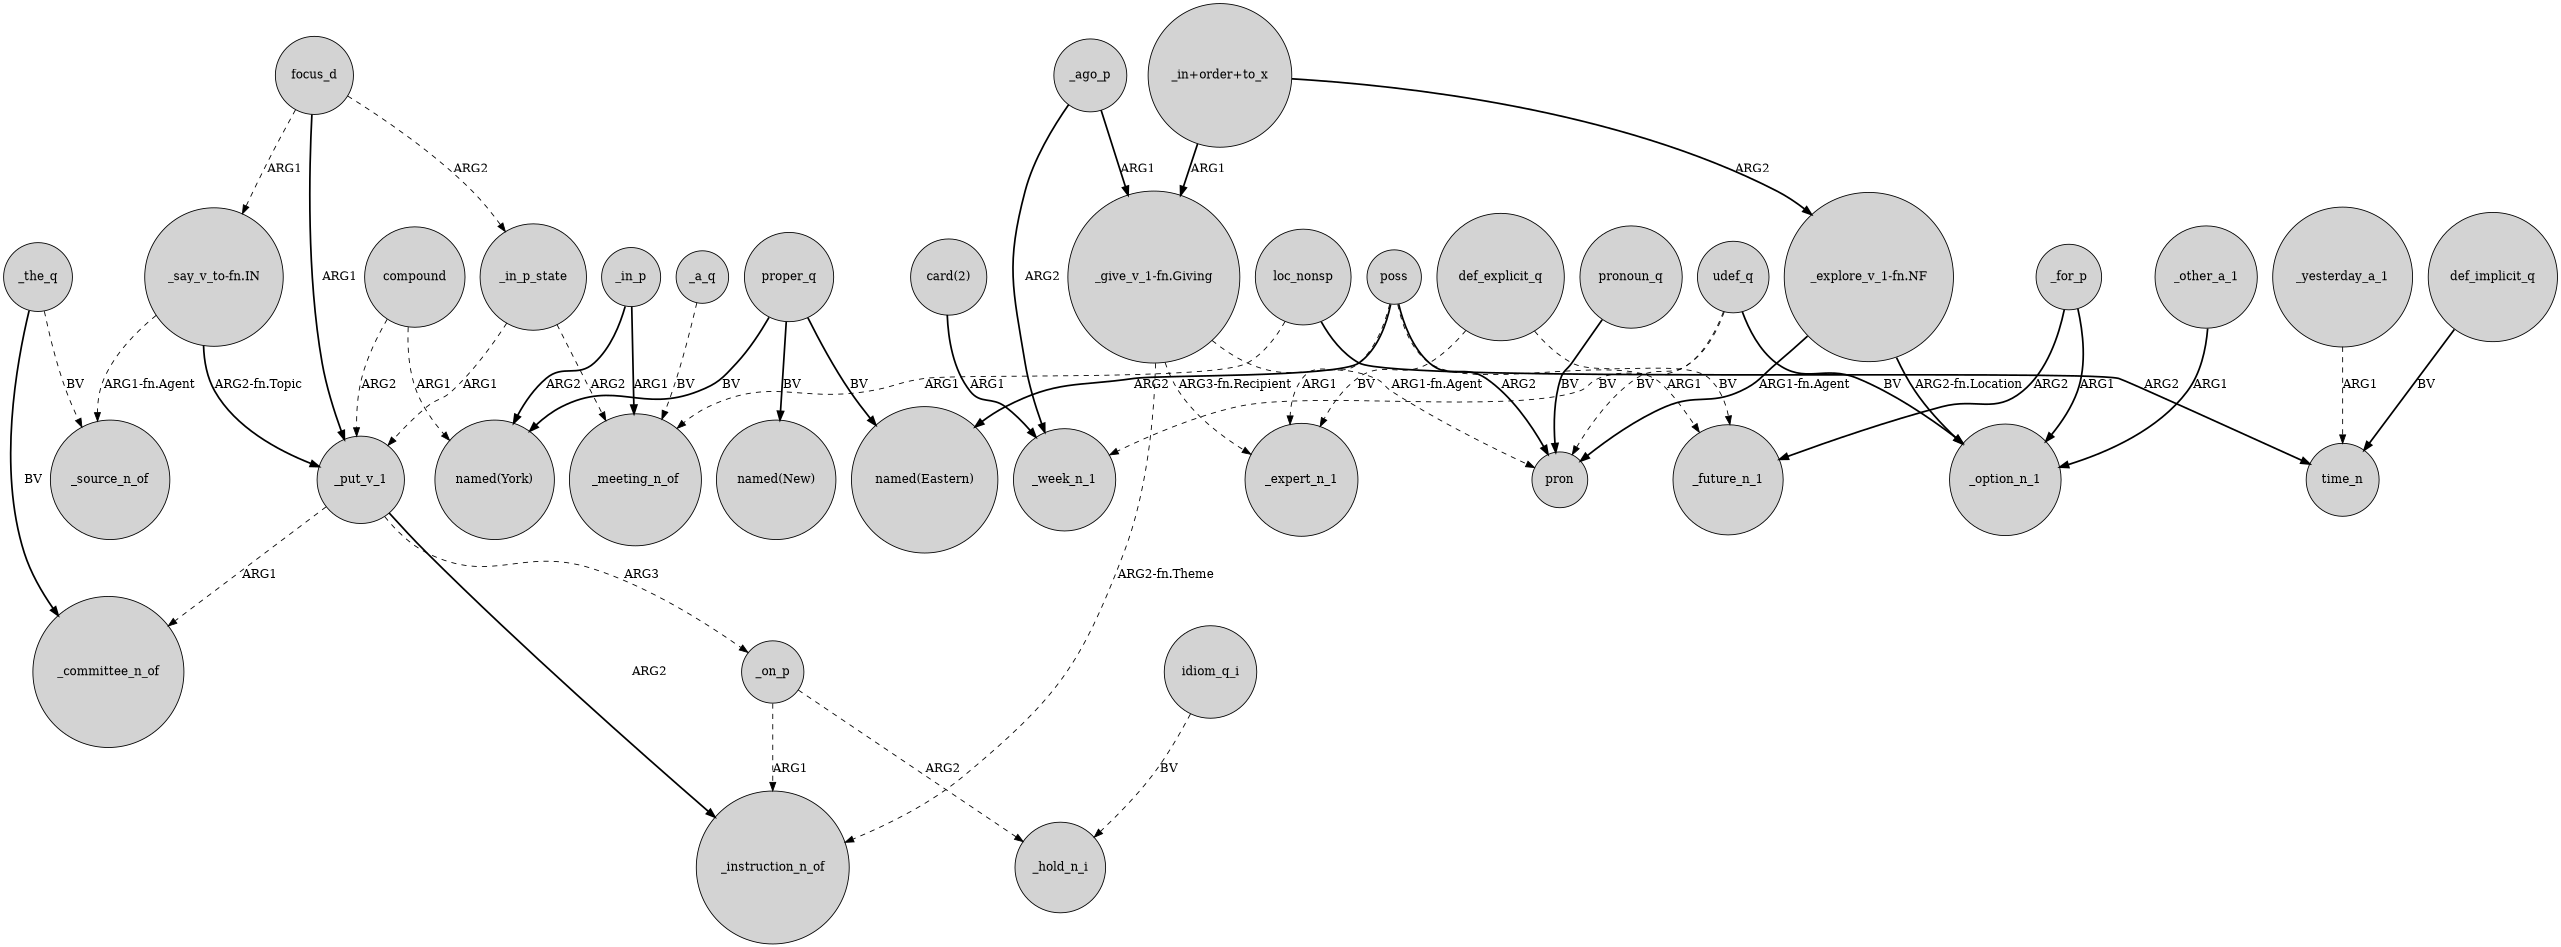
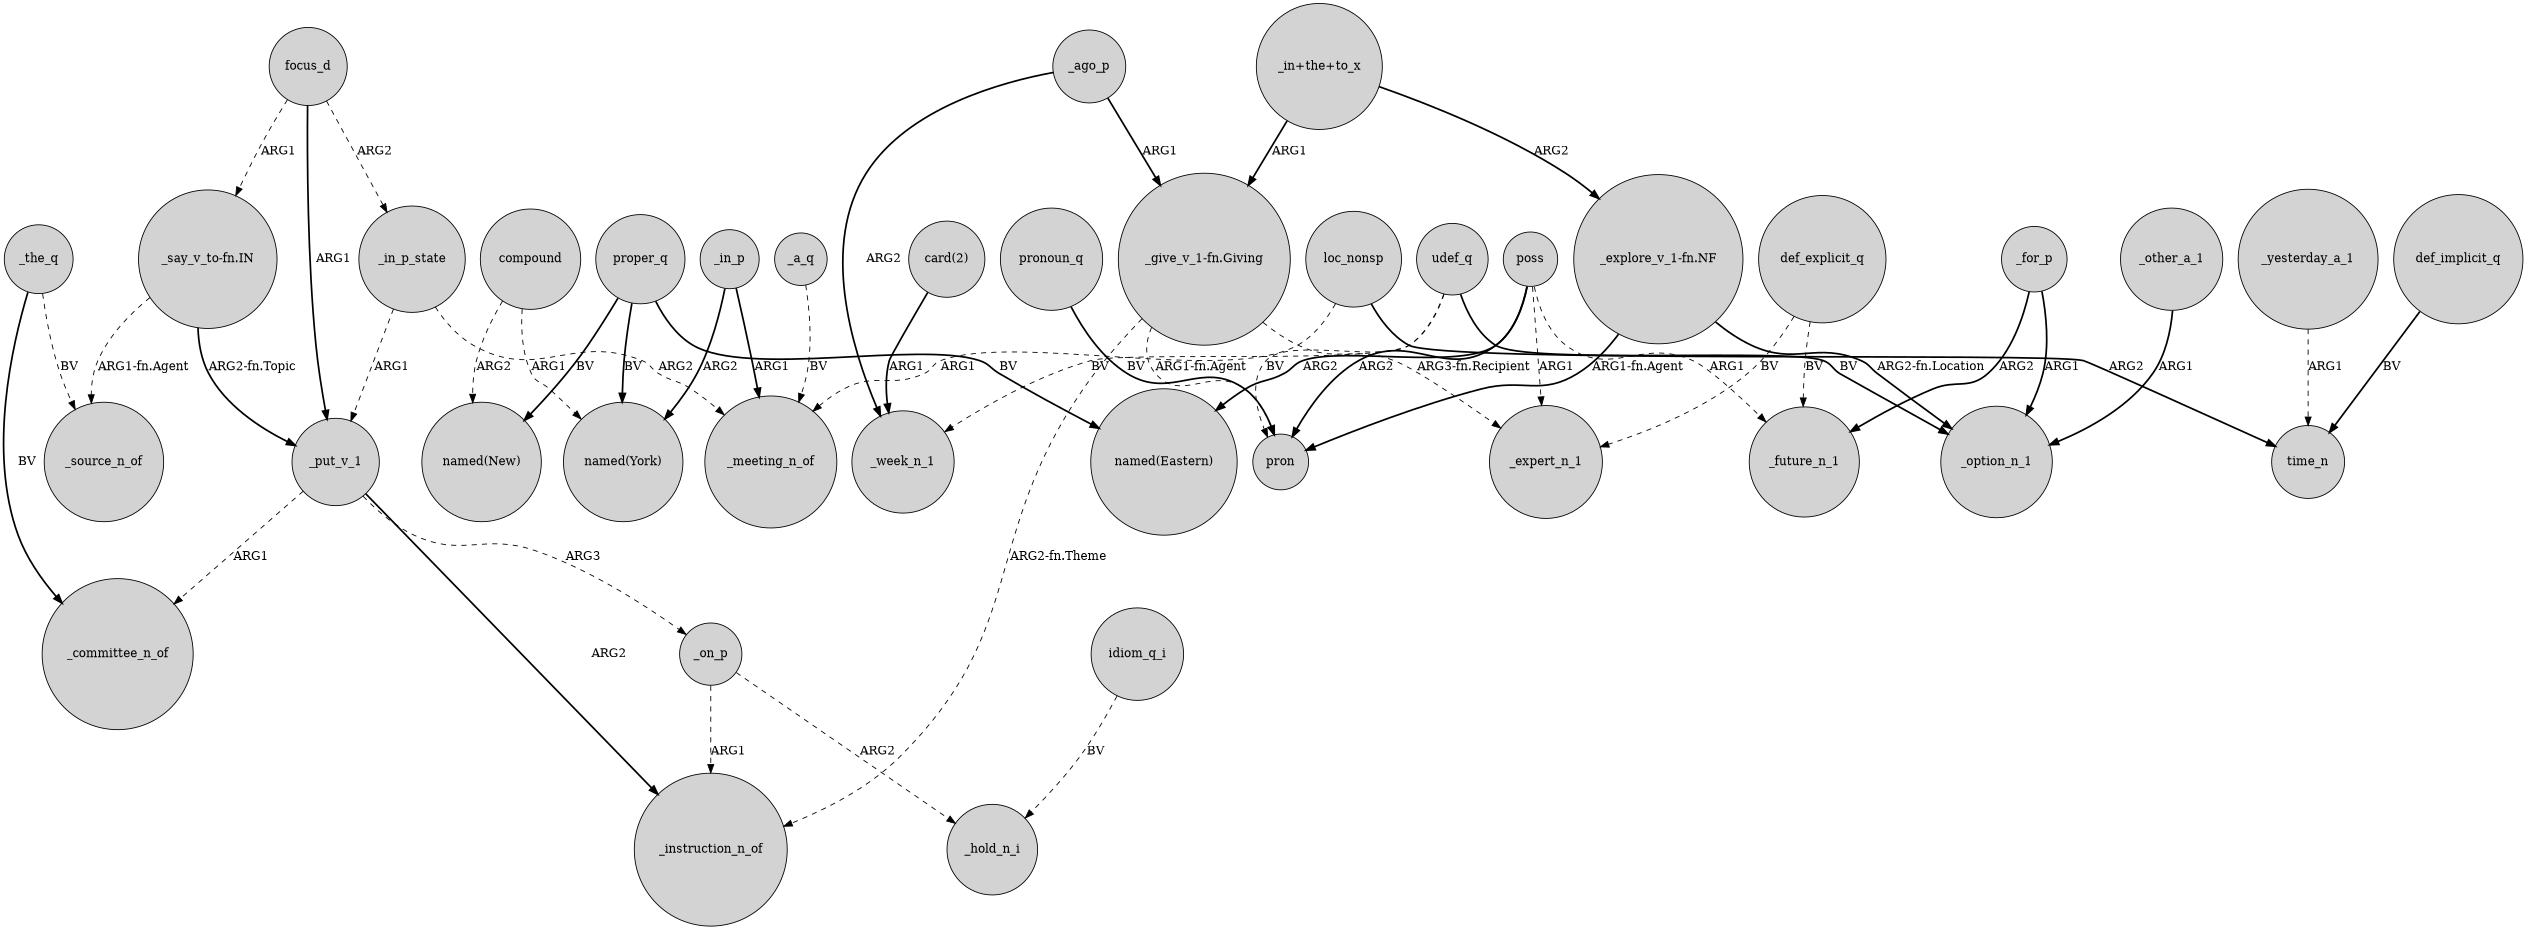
node "_in+order+to_x": label "_in+order+to_x" -> "_in+the+to_x"
edge "compound" -> "_put_v_1": now "compound" -> "named(New)"
